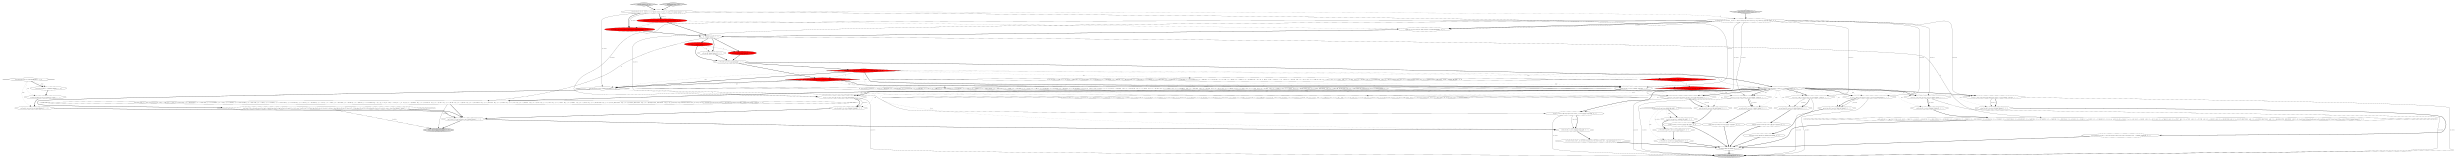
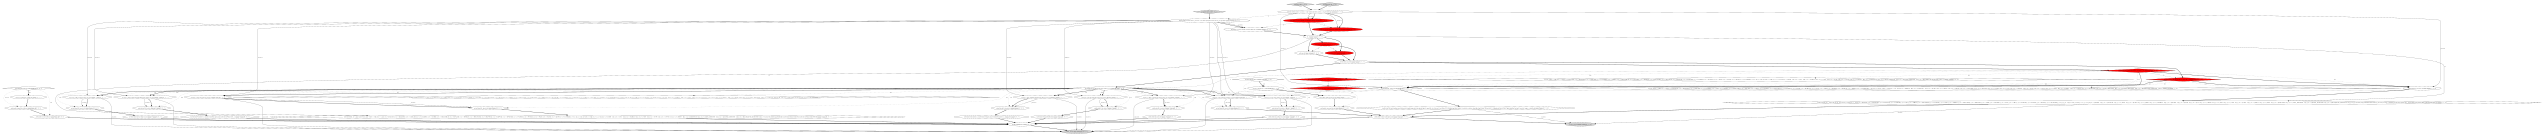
edge "{setState(571)functionExpression()}@@@50@@@['1', '1', '1']" -> "enterOuterAlt(_localctx,6)@@@56@@@['0', '0', '1']": now "{setState(571)functionExpression()}@@@50@@@['1', '1', '1']" -> "{exitRule()}@@@91@@@['0', '0', '1']"
